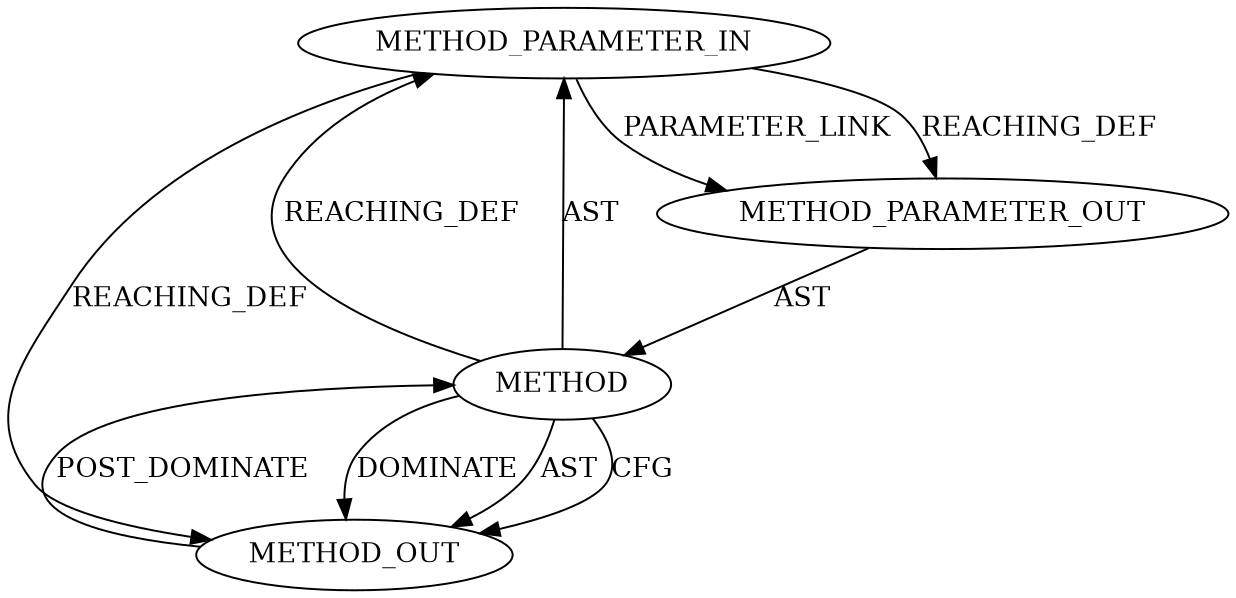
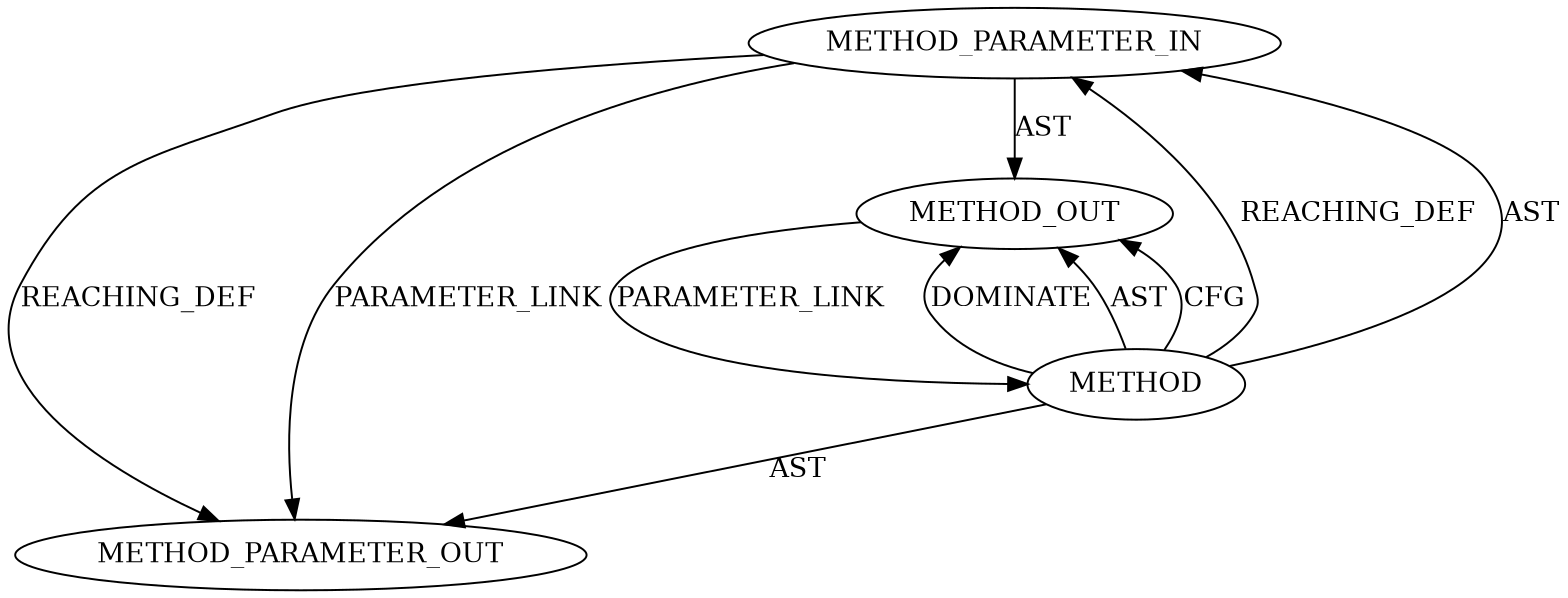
edge "METHOD_PARAMETER_OUT" -> "METHOD": reversed
edge "METHOD_PARAMETER_IN" -> "METHOD_OUT": label "REACHING_DEF" -> "AST"
edge "METHOD_OUT" -> "METHOD": label "POST_DOMINATE" -> "PARAMETER_LINK"
